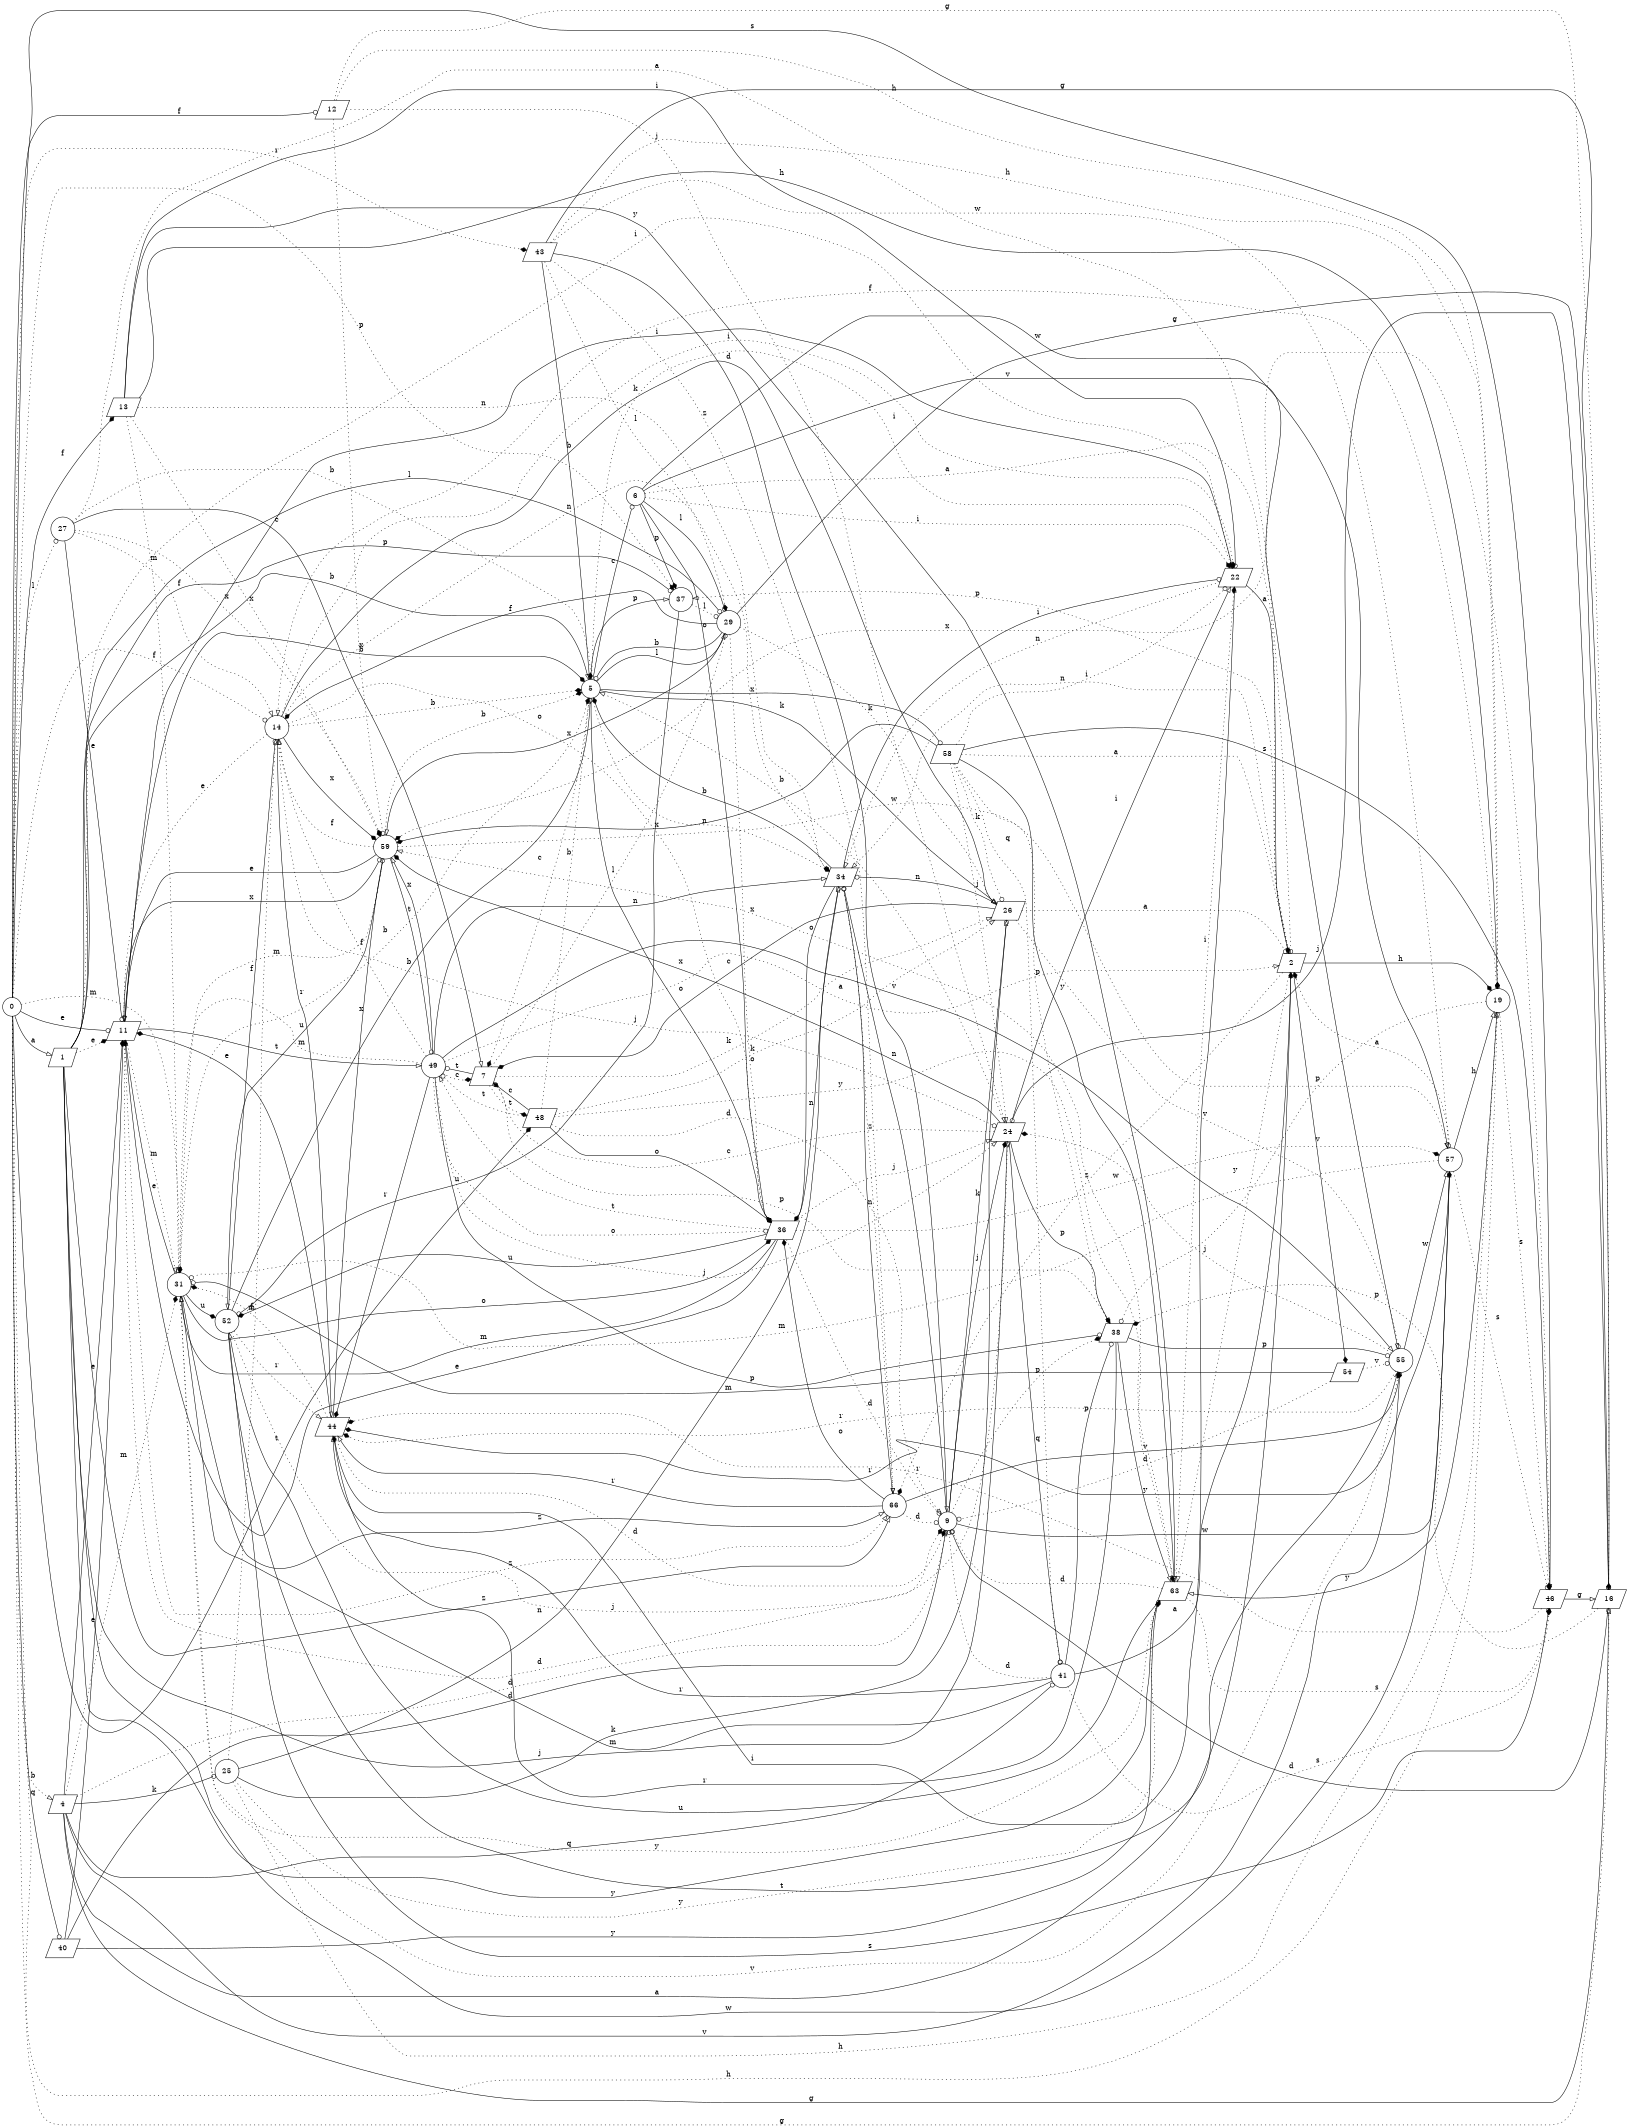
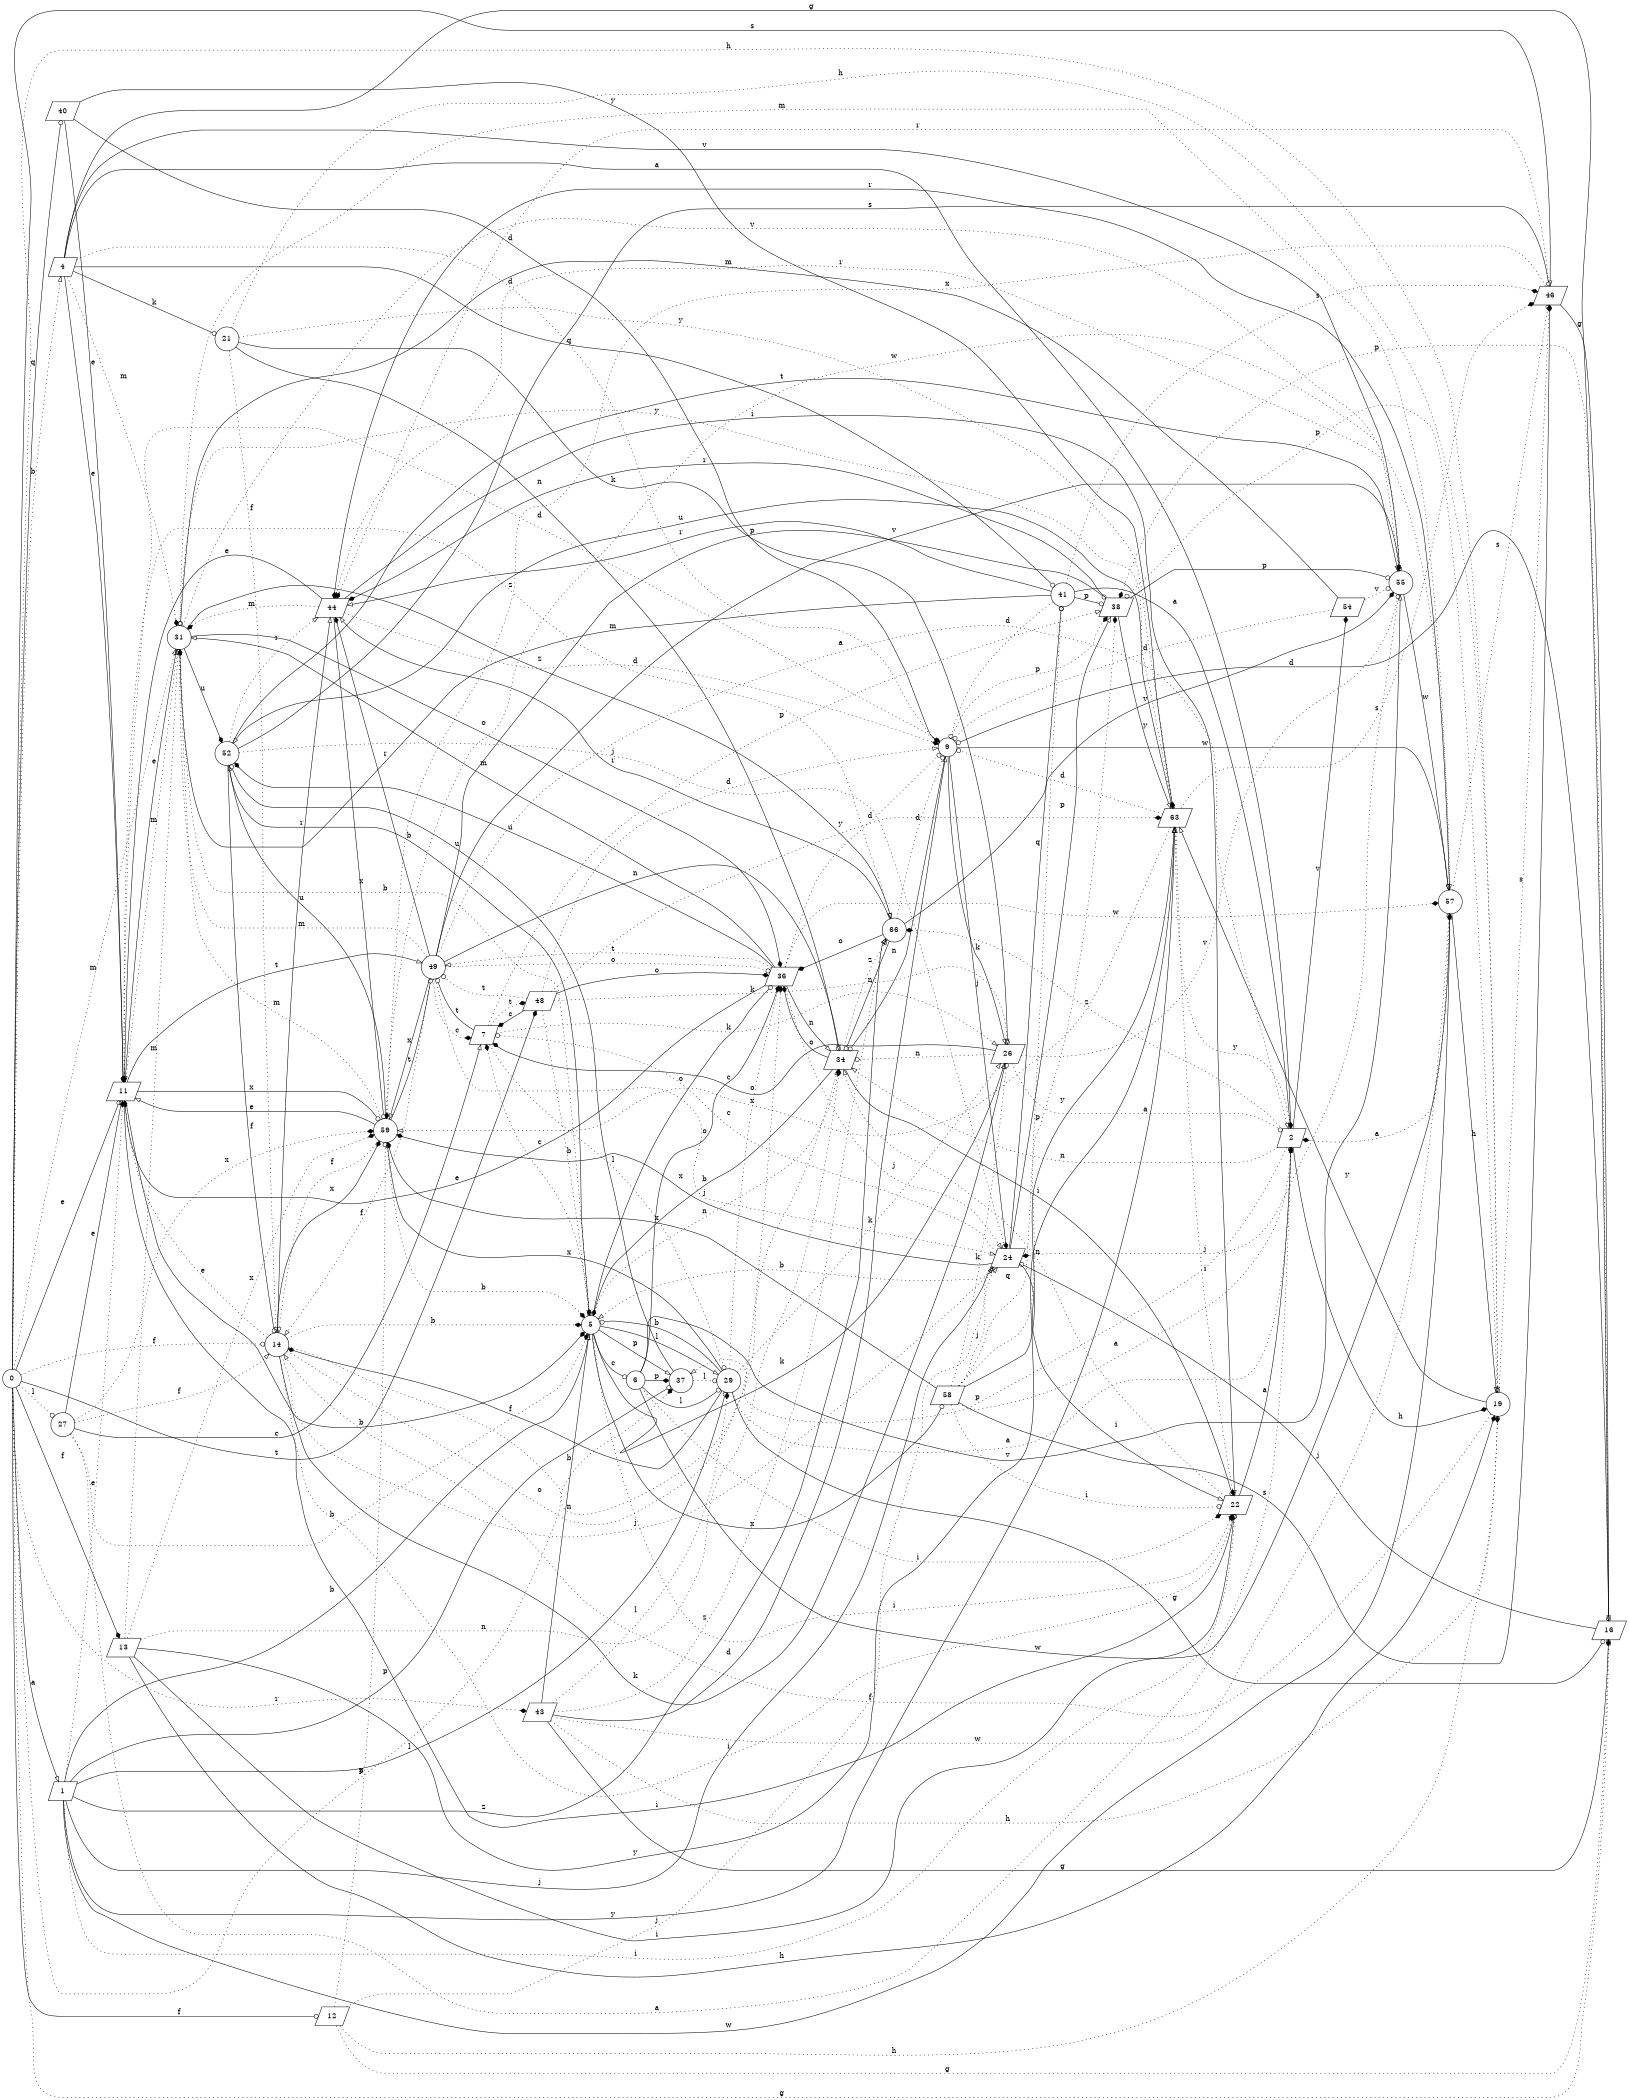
edge "6" -> "2": now "29" -> "2"
edge "26" -> "34": style solid -> dotted
node "25": label "25" -> "21"
